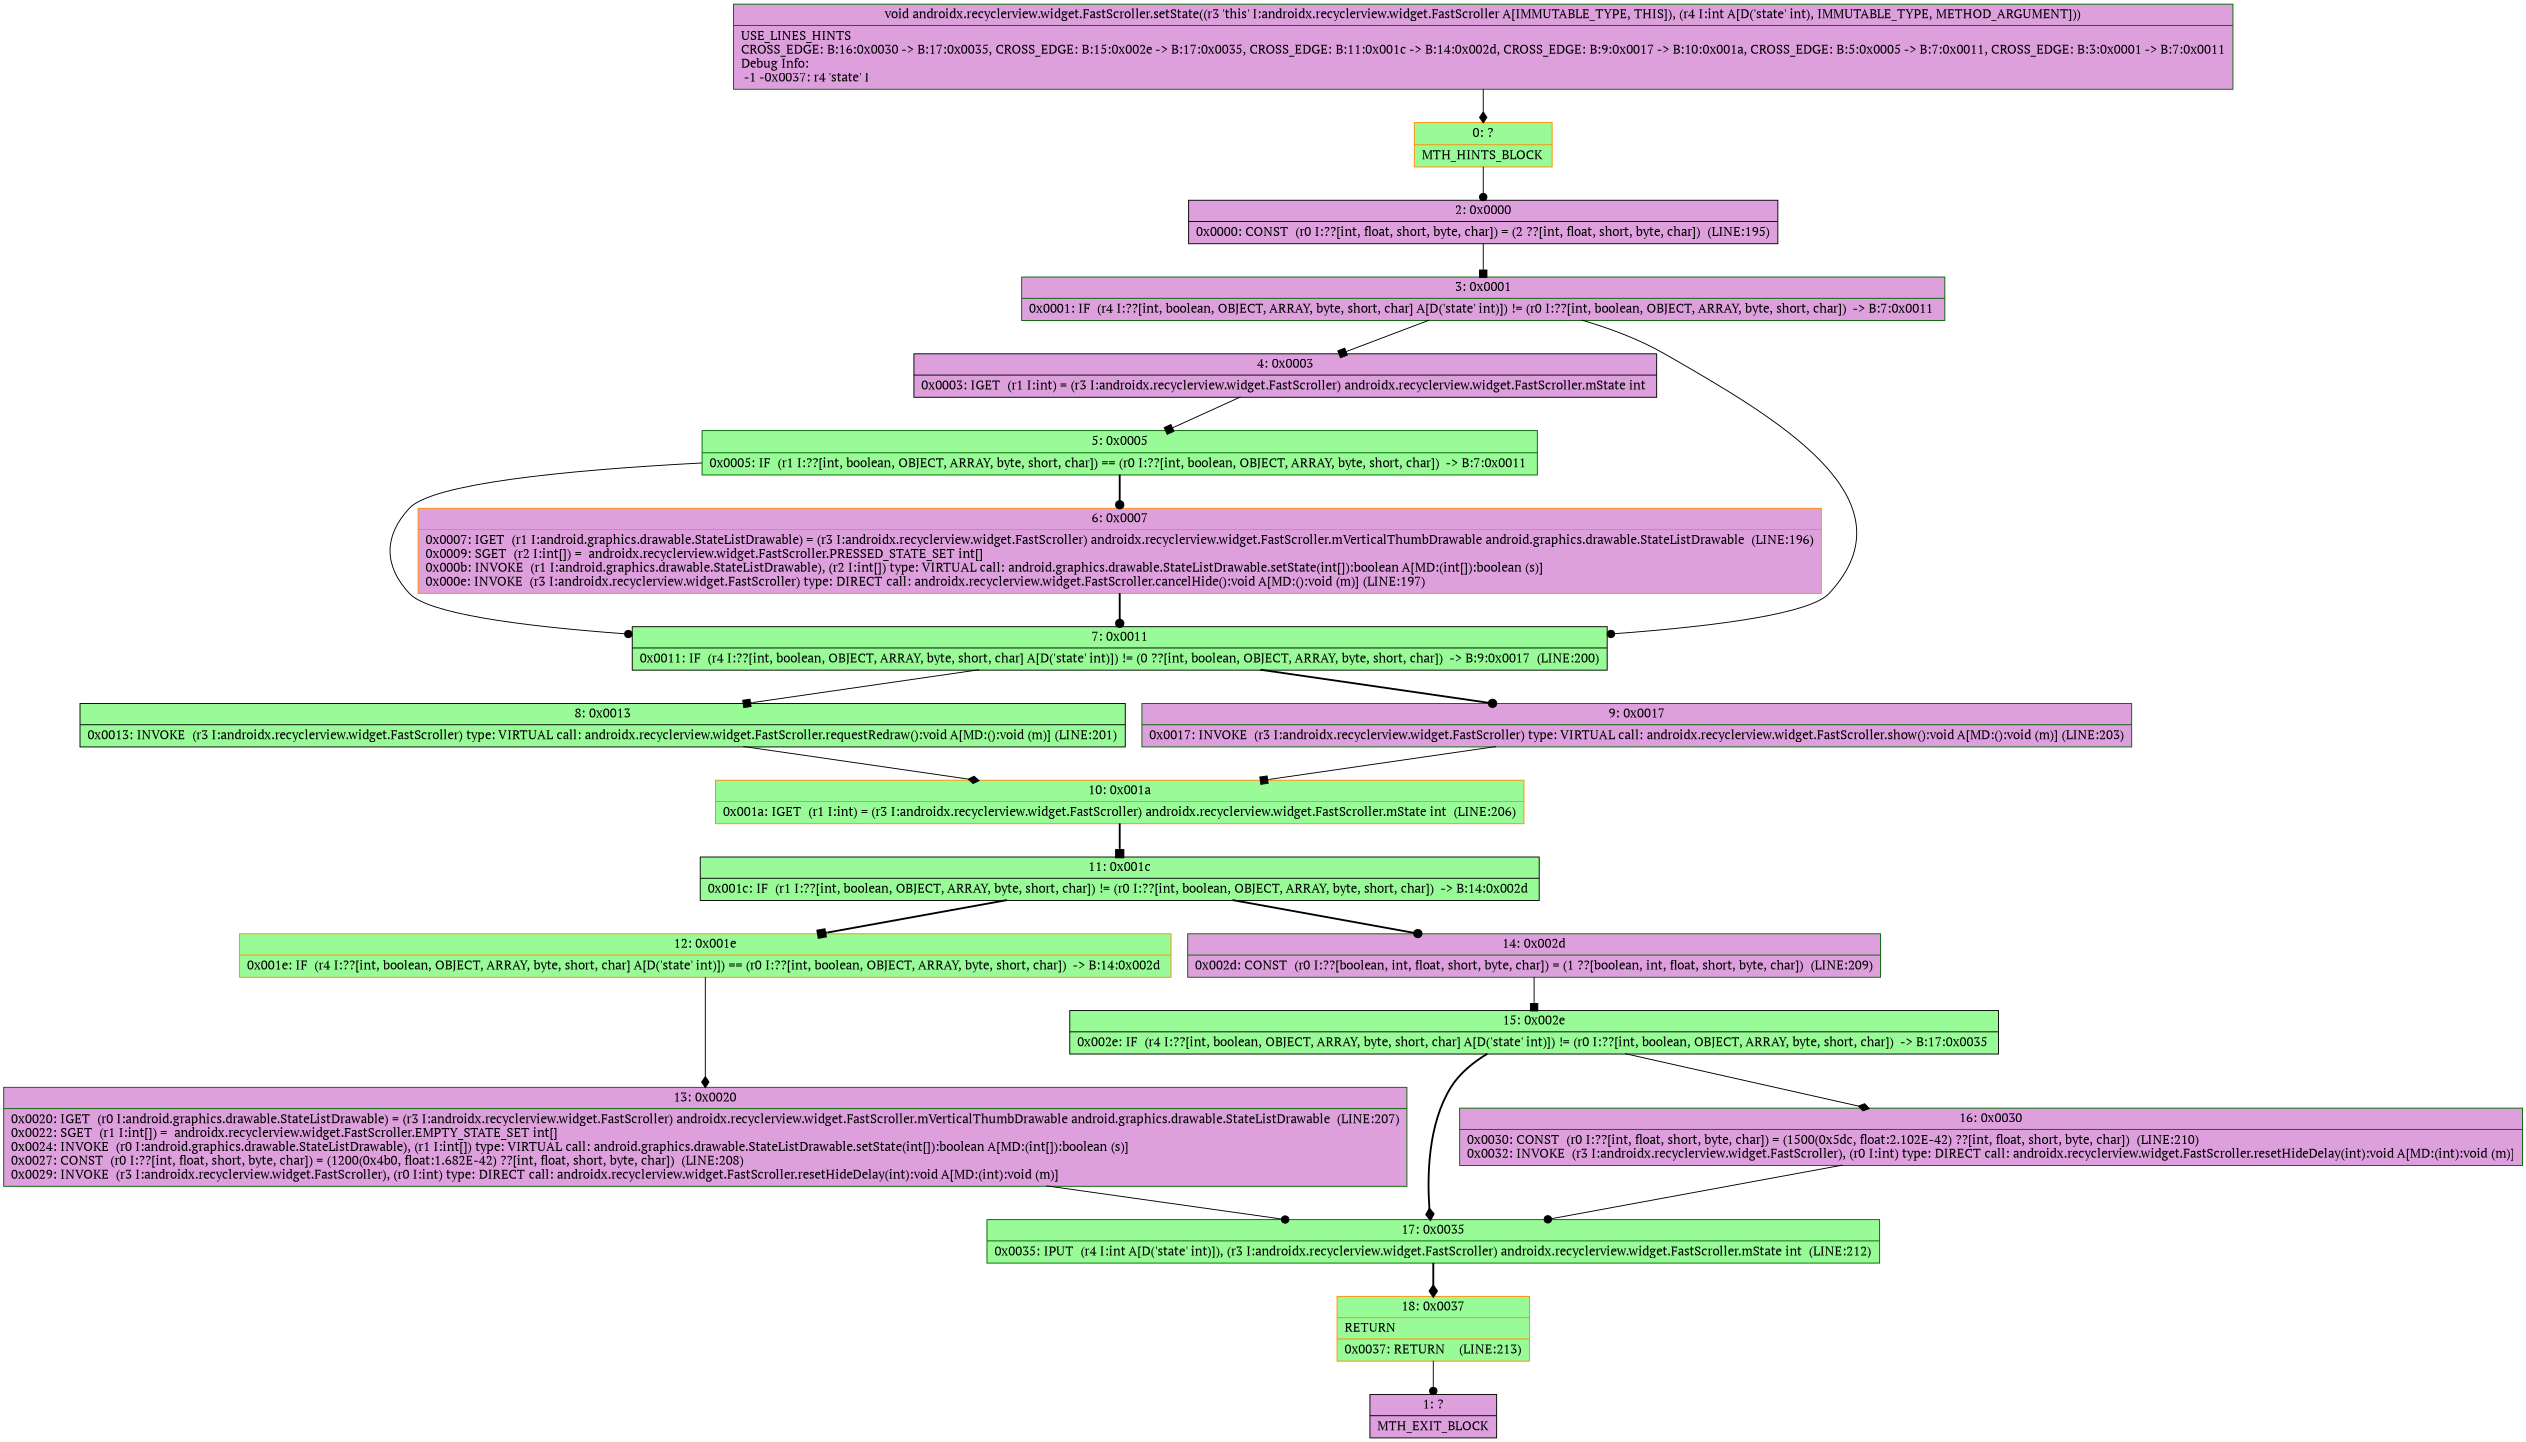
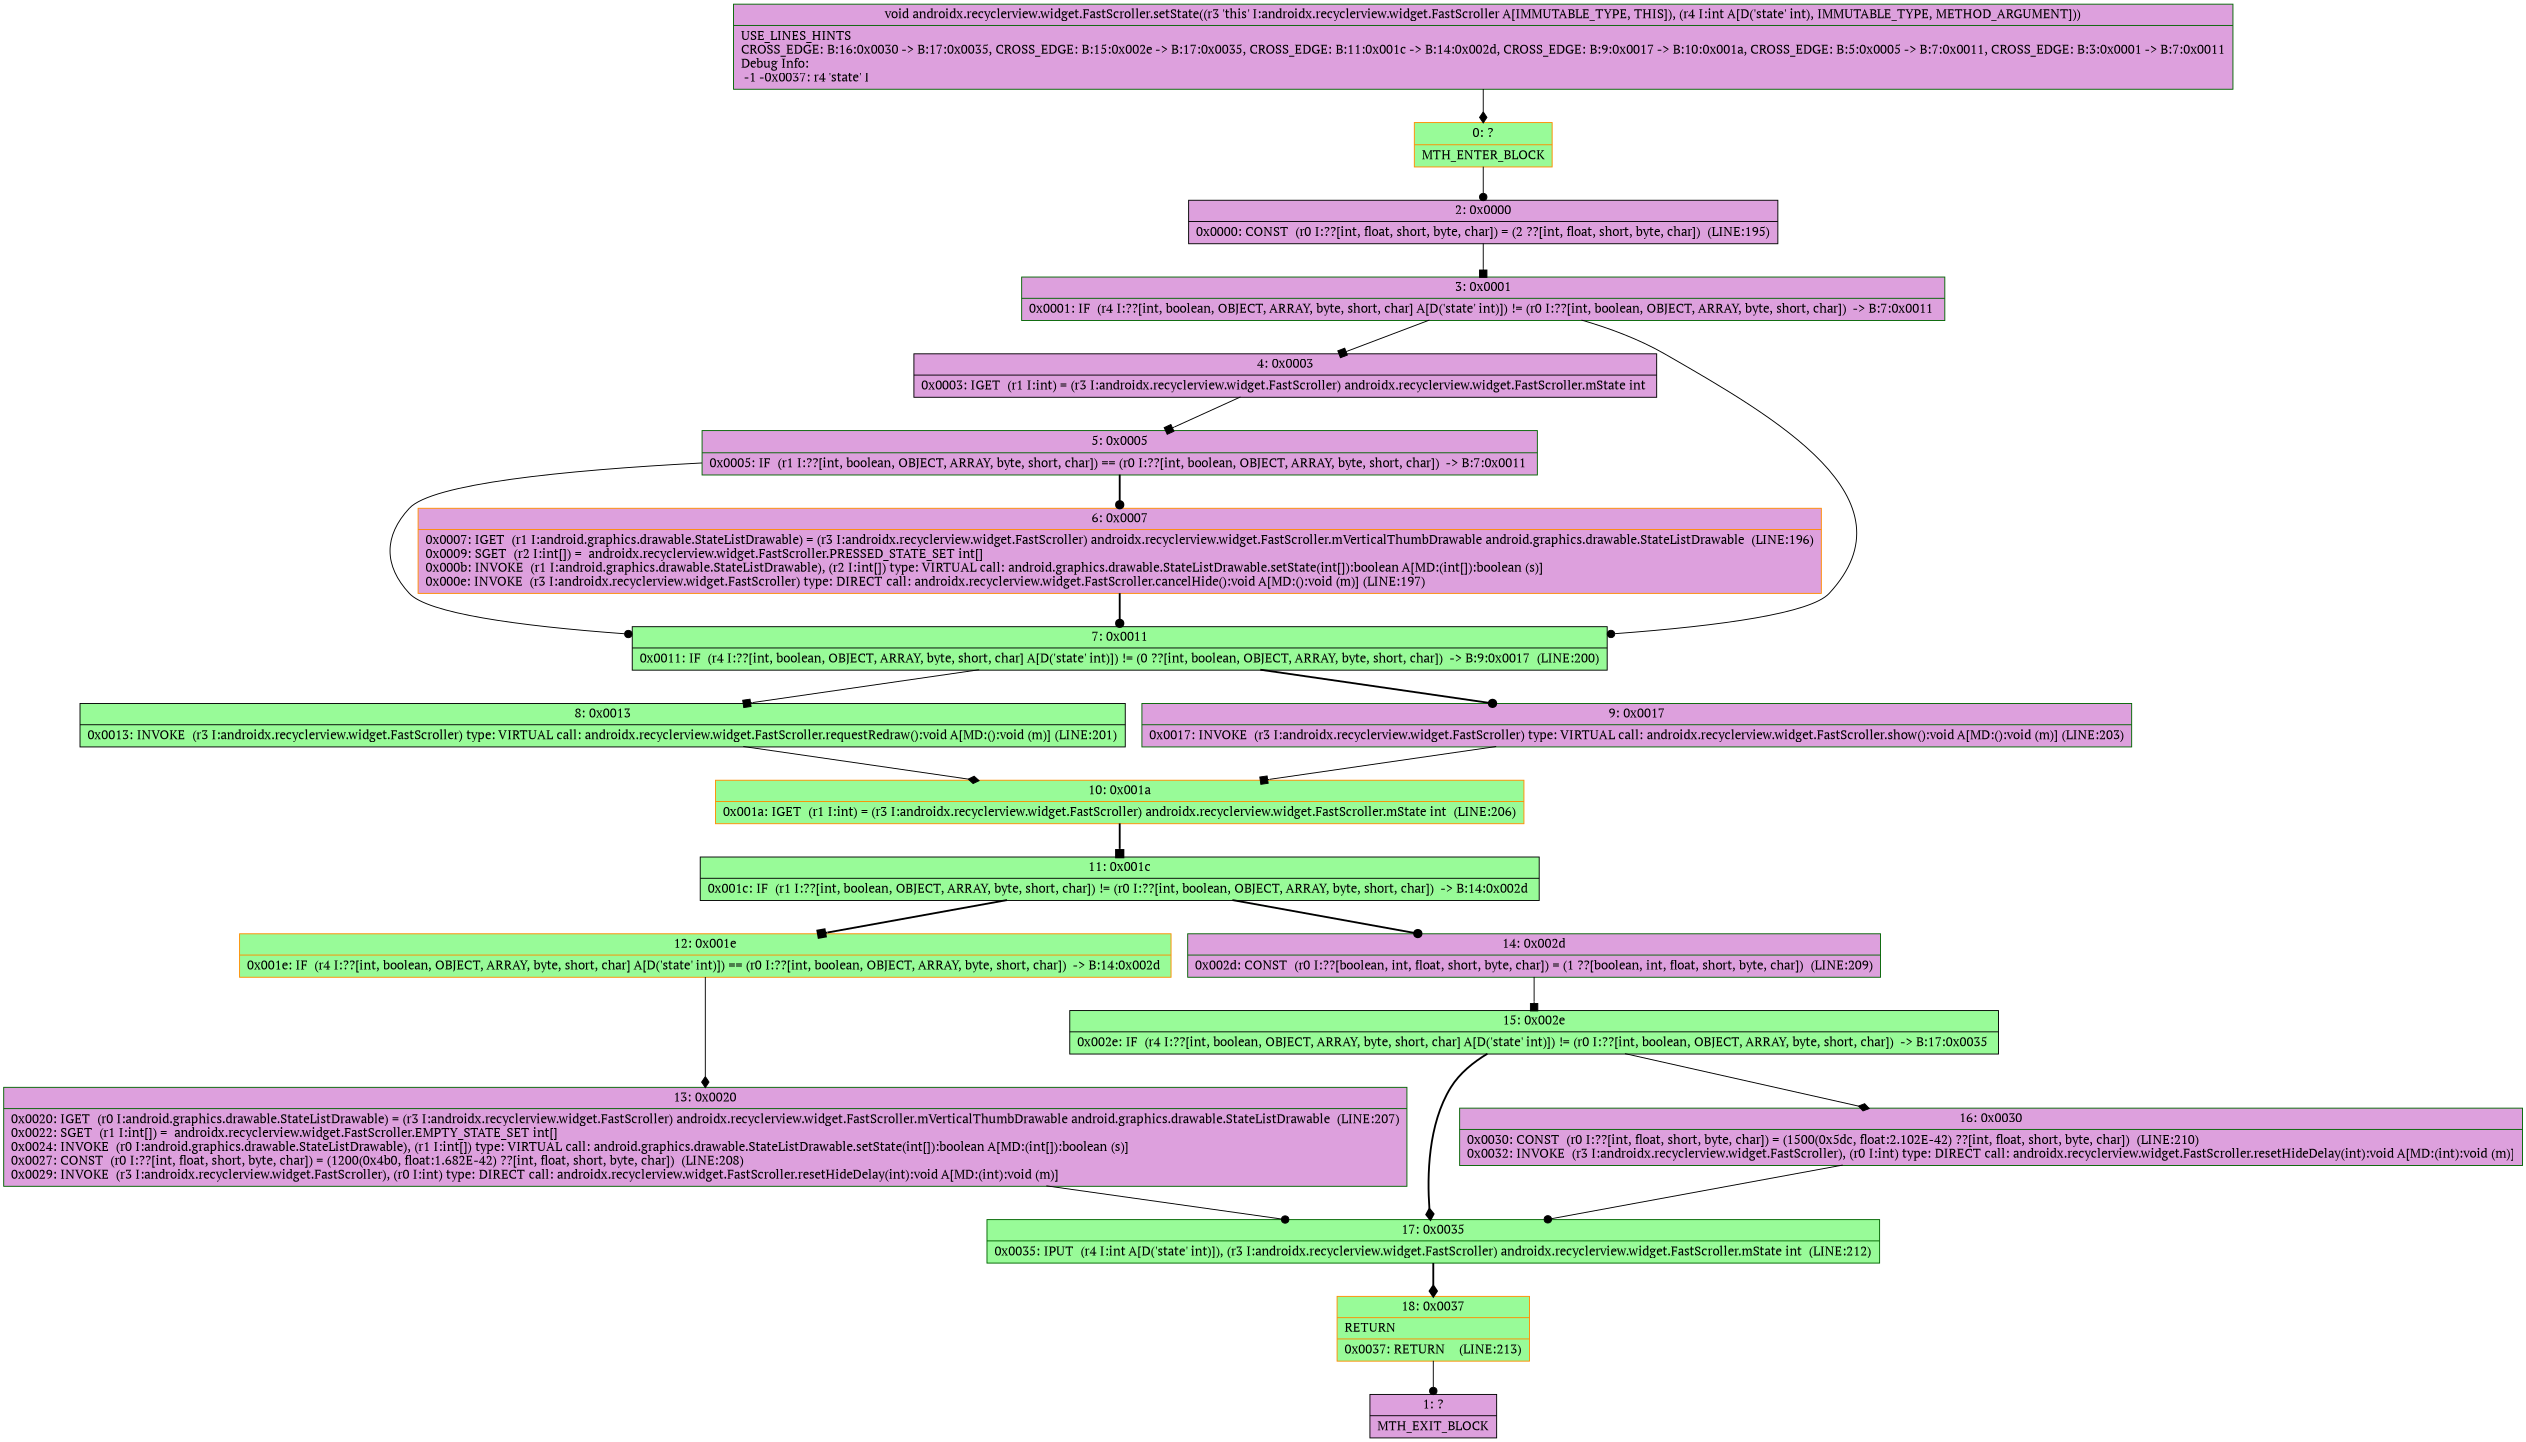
node "0: ?": text "MTH_HINTS_BLOCK" -> "MTH_ENTER_BLOCK"
node "5: 0x0005": fillcolor palegreen -> plum
